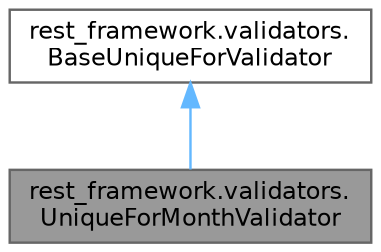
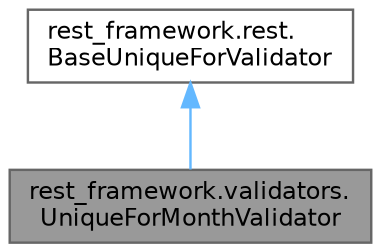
node "rest_framework.validators. BaseUniqueForValidator": label "rest_framework.validators. BaseUniqueForValidator" -> "rest_framework.rest. BaseUniqueForValidator"
